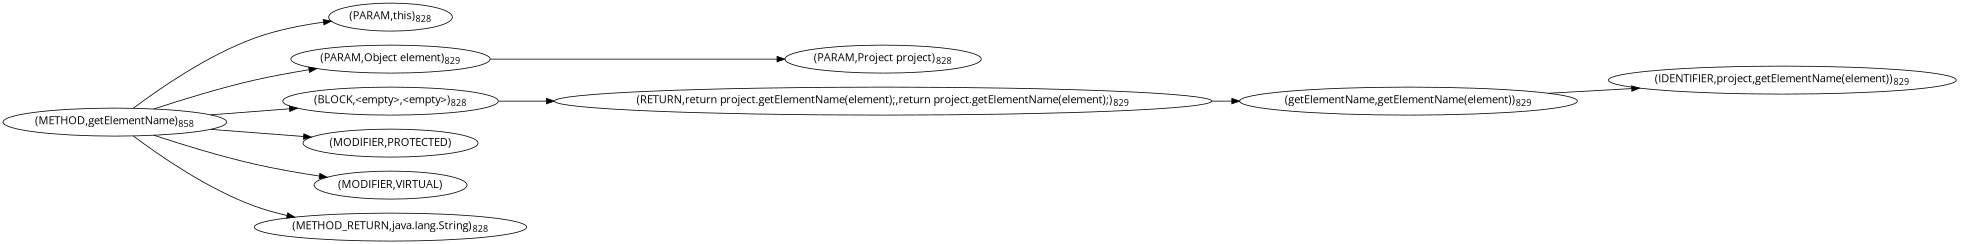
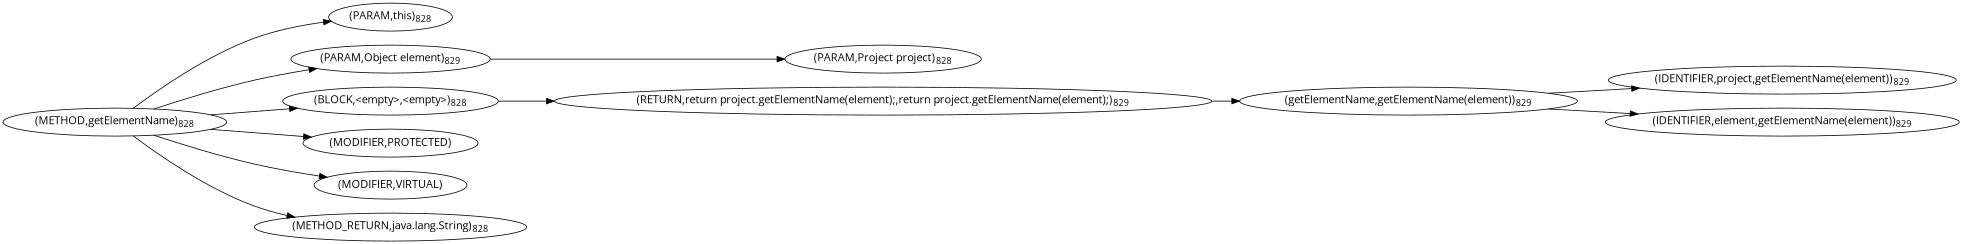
node "(METHOD,getElementName)": text "858" -> "828"
node "(IDENTIFIER,element,getElementName(element))": added
